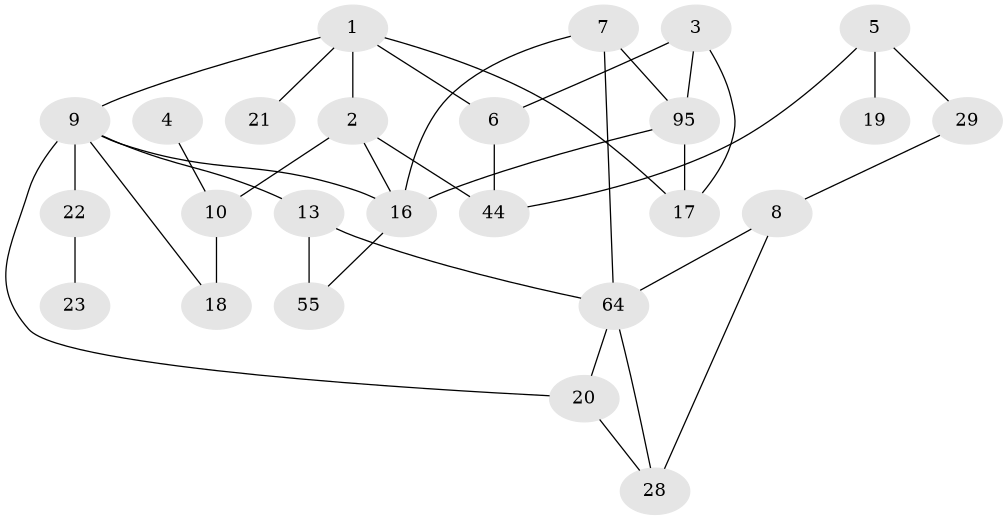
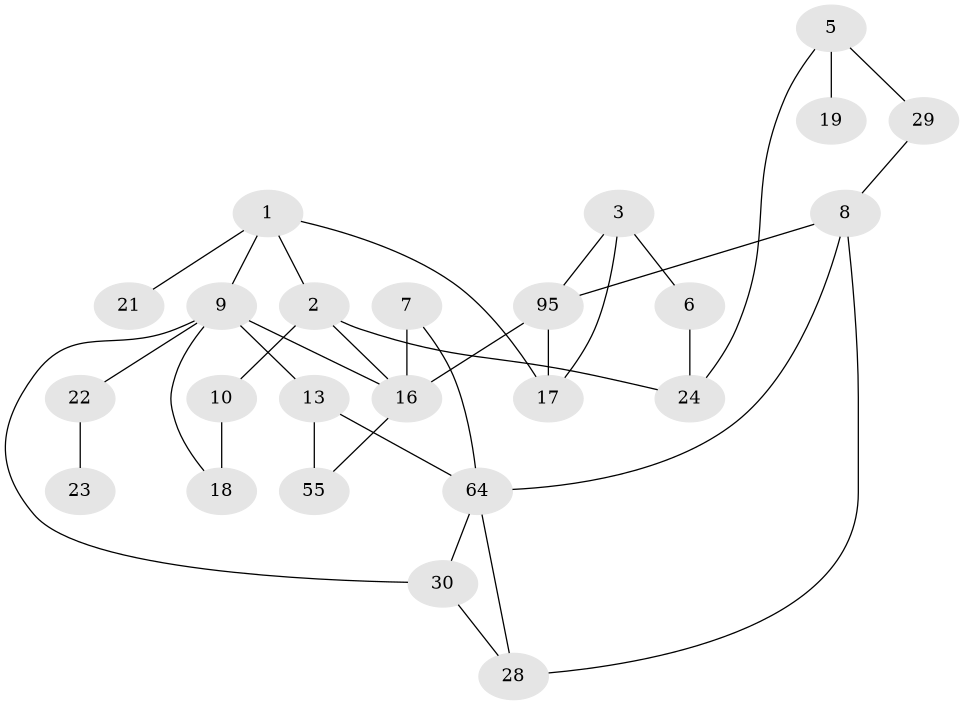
edge "1" -- "6": removed
edge "7" -- "95": now "8" -- "95"
node "4": removed
node "44": label "44" -> "24"
node "20": label "20" -> "30"
